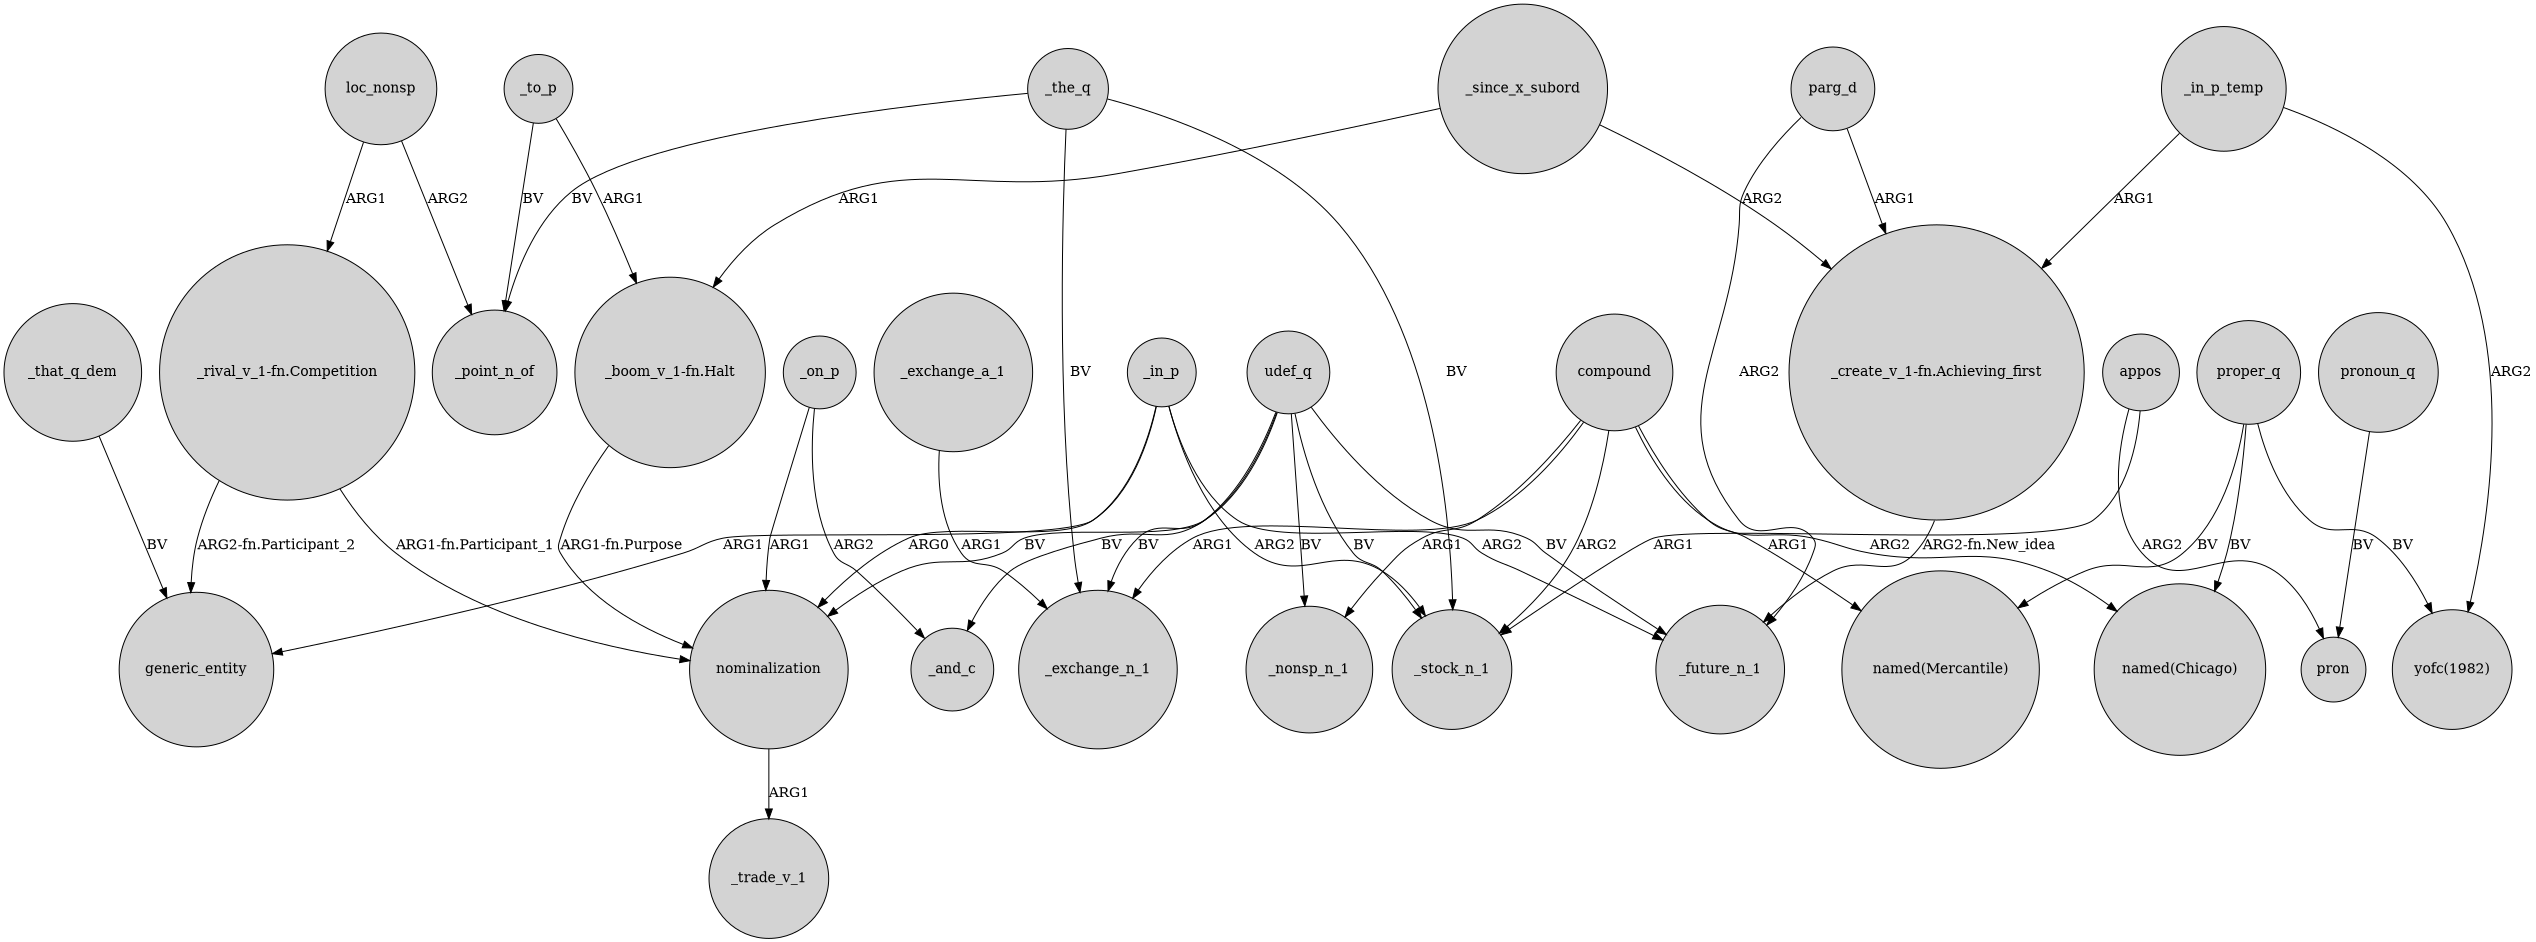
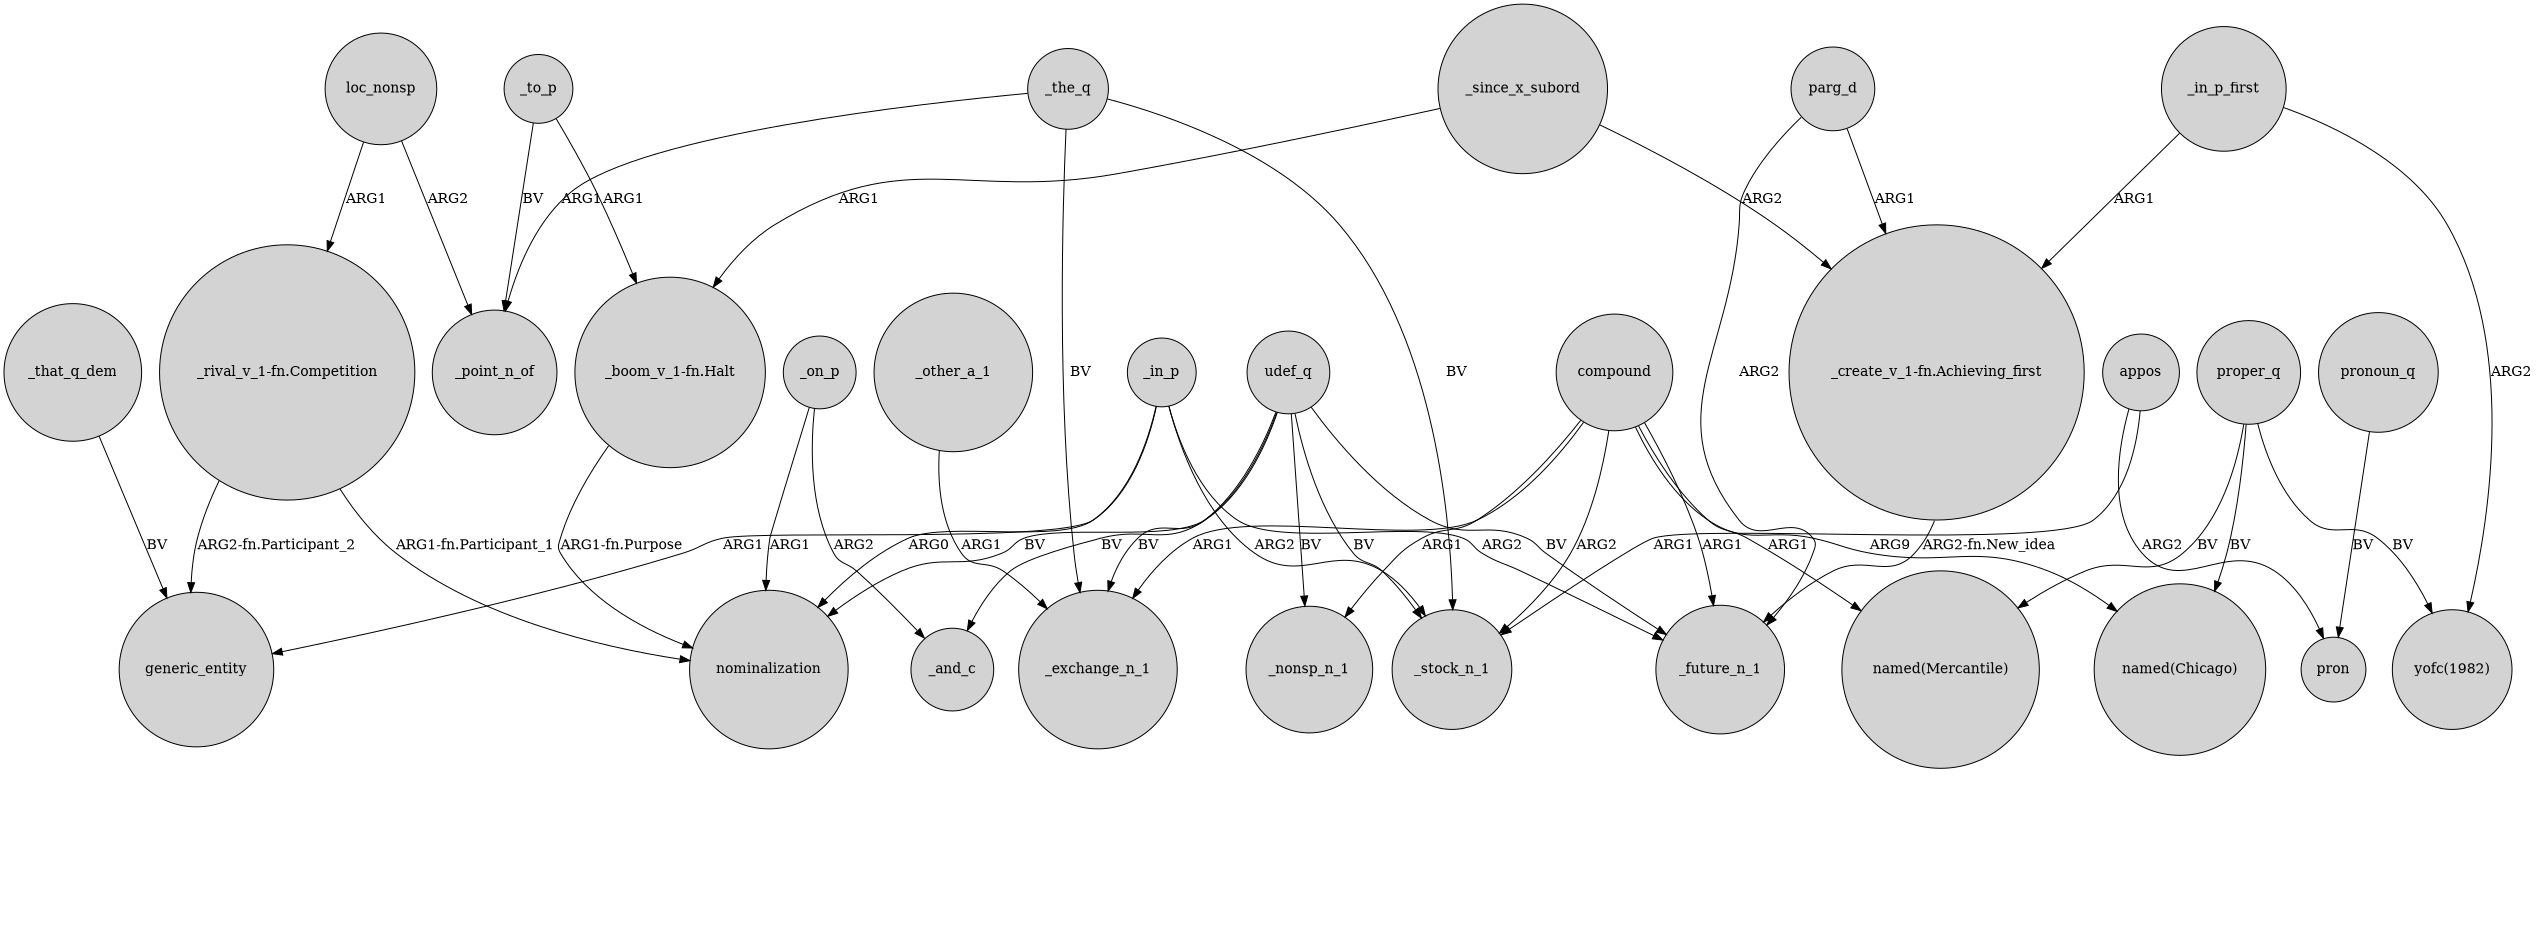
node "_in_p_temp": label "_in_p_temp" -> "_in_p_first"
edge "_the_q" -> "_point_n_of": label "BV" -> "ARG1"
node "_exchange_a_1": label "_exchange_a_1" -> "_other_a_1"
edge "compound" -> "_future_n_1": added, label "ARG1"
edge "compound" -> "named(Chicago)": label "ARG2" -> "ARG9"
node "_trade_v_1": removed
